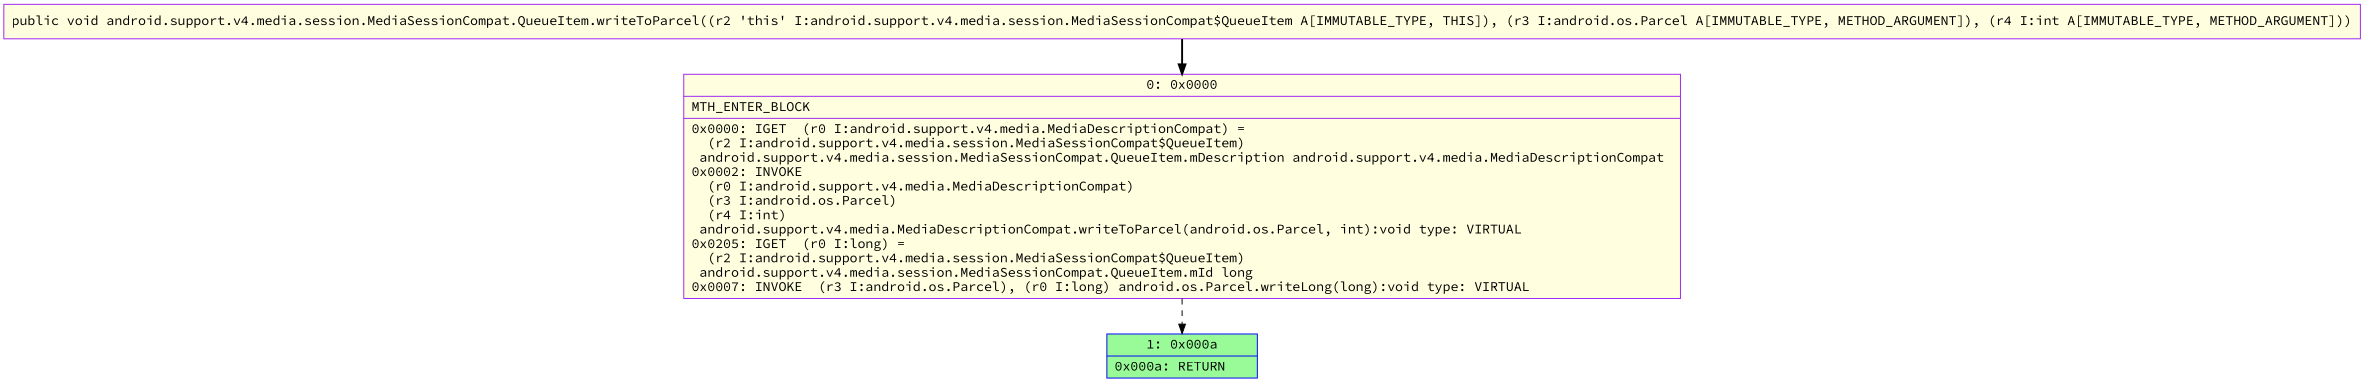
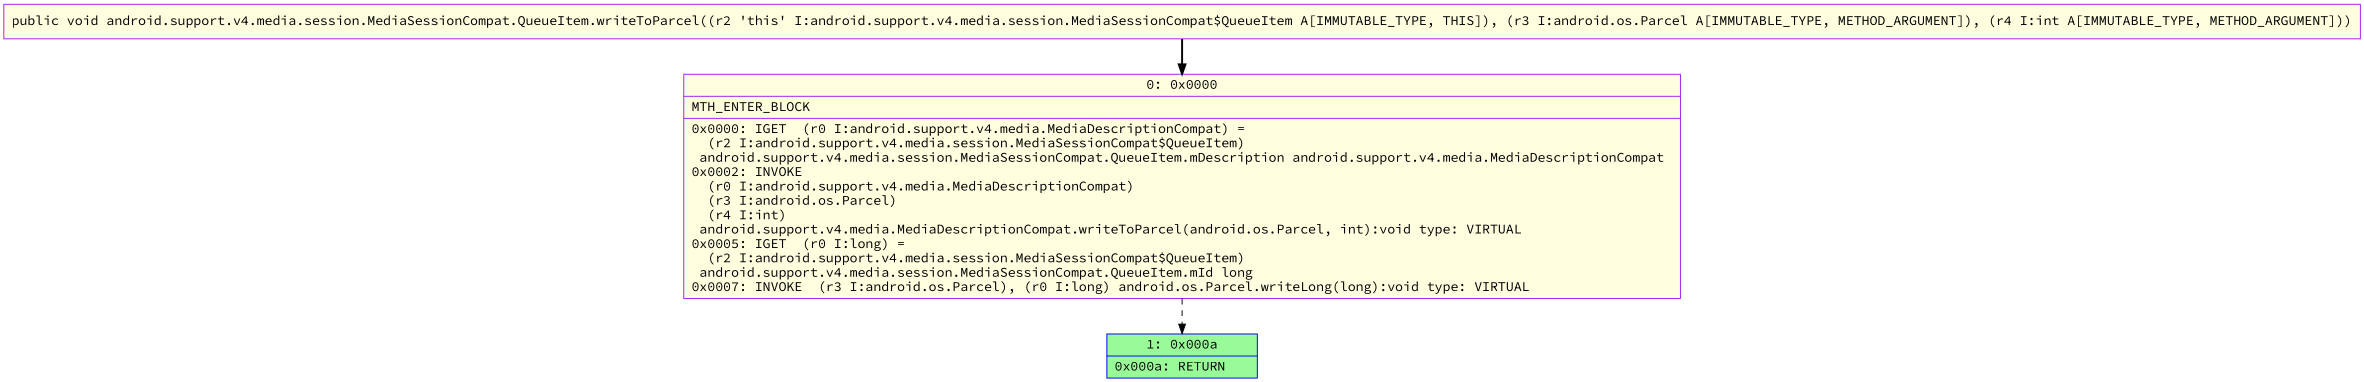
node "0: 0x0000": text "0x0205: IGET  (r0 I:long) =" -> "0x0005: IGET  (r0 I:long) ="
